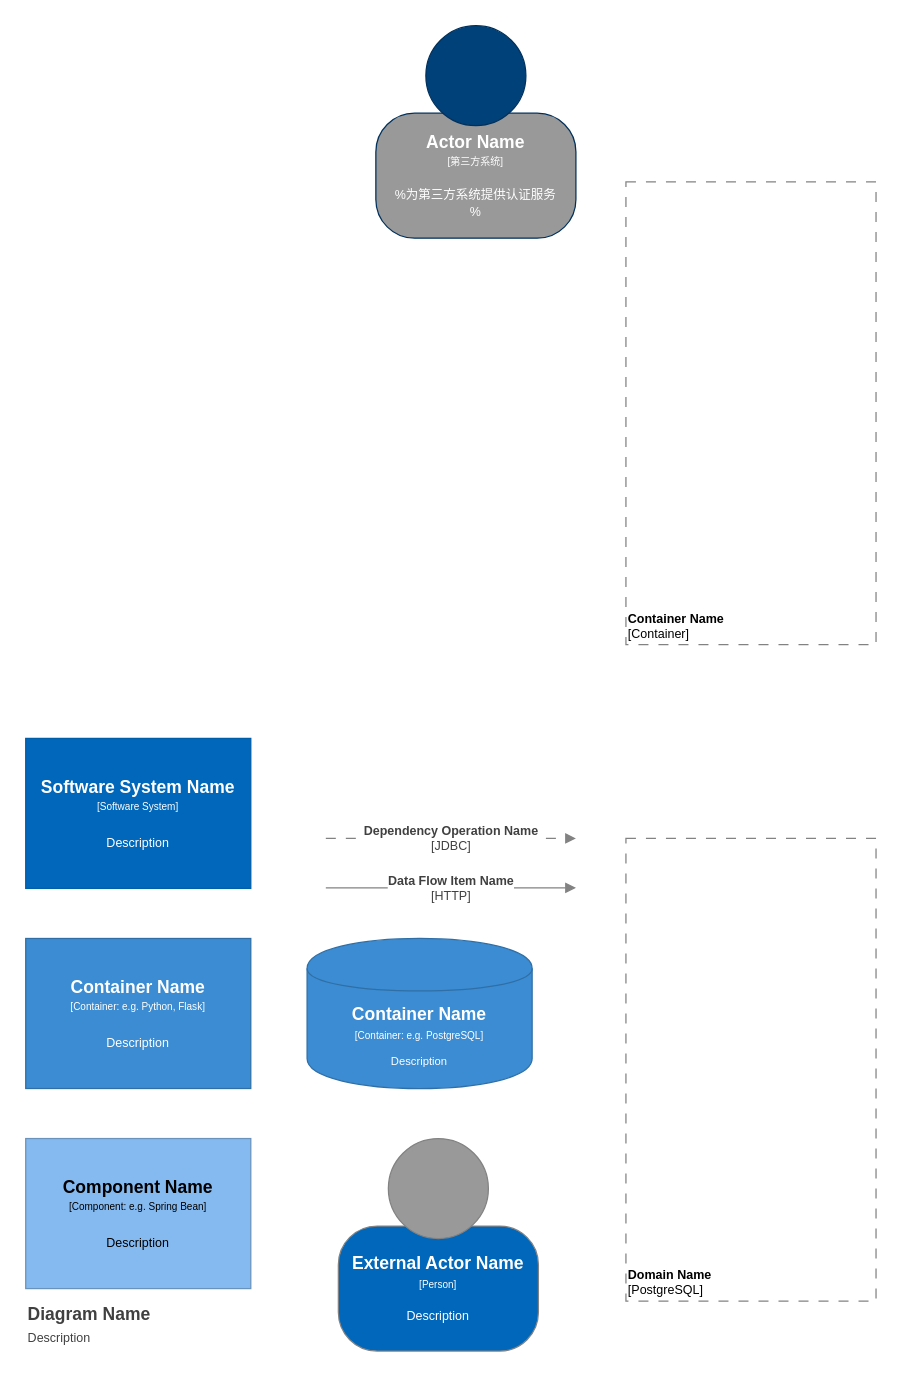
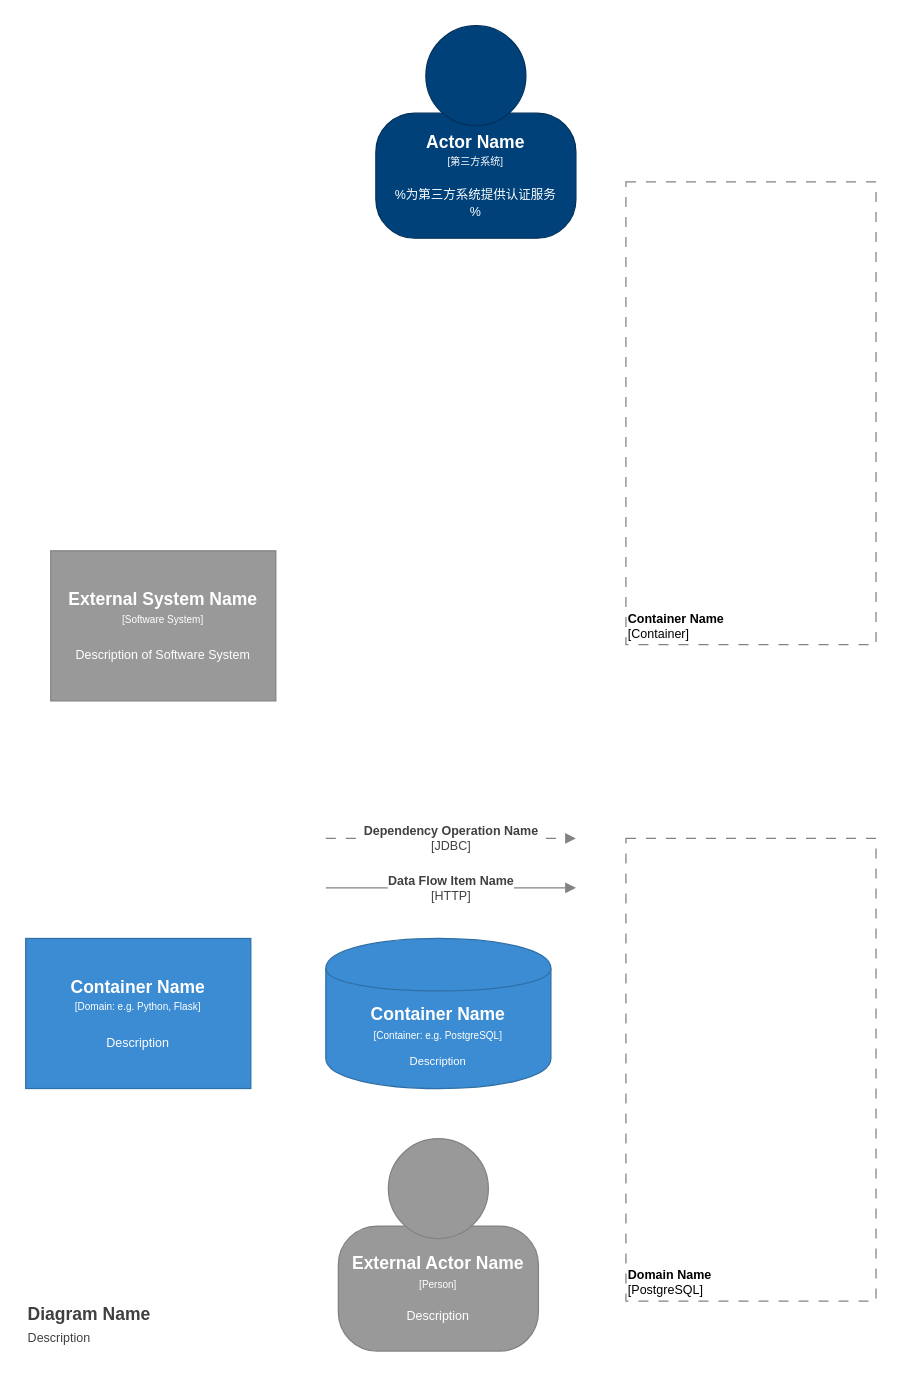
node "Actor Name [第三方系统] %为第三方系统提供认证服务 %": fillcolor #999999 -> #004179
node "External System Name [Software System] Description of Software System": added
node "Software System Name [Software System] Description": removed
node "Container Name [Container: e.g. Python, Flask] Description": label "Container Name [Container: e.g. Python, Flask] Description" -> "Container Name [Domain: e.g. Python, Flask] Description"
node "Container Name [Container: e.g. PostgreSQL] Description": moved (419, 1013) -> (438, 1013)
node "Component Name [Component: e.g. Spring Bean] Description": removed
node "External Actor Name [Person] Description": fillcolor #0067ba -> #999999
